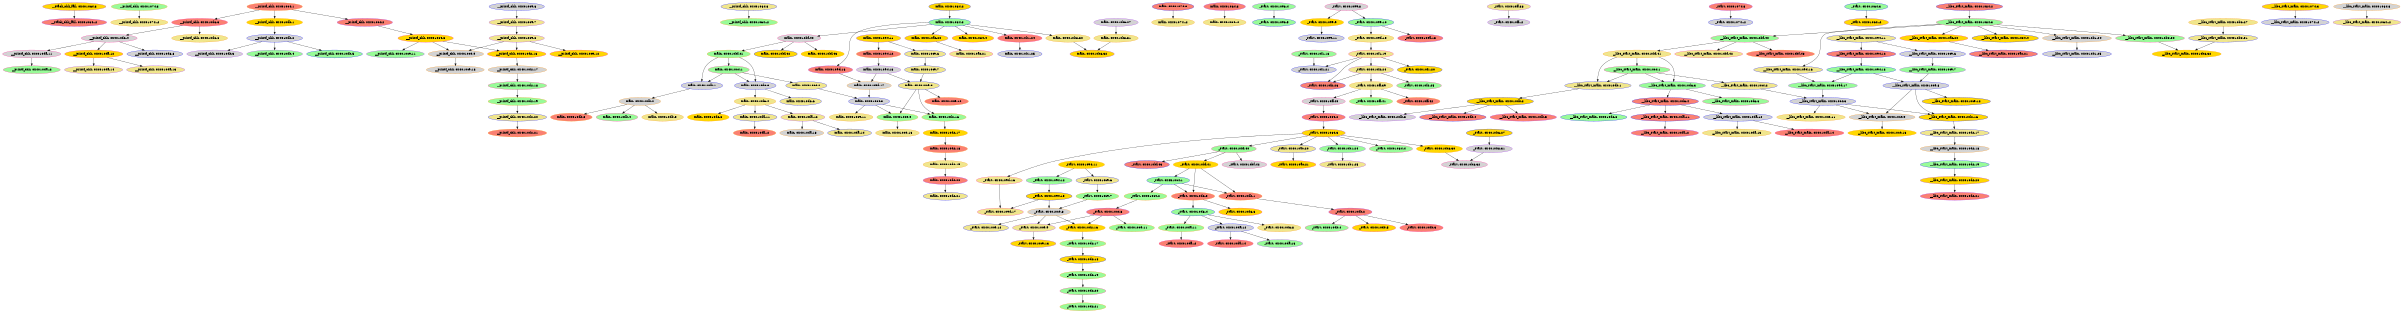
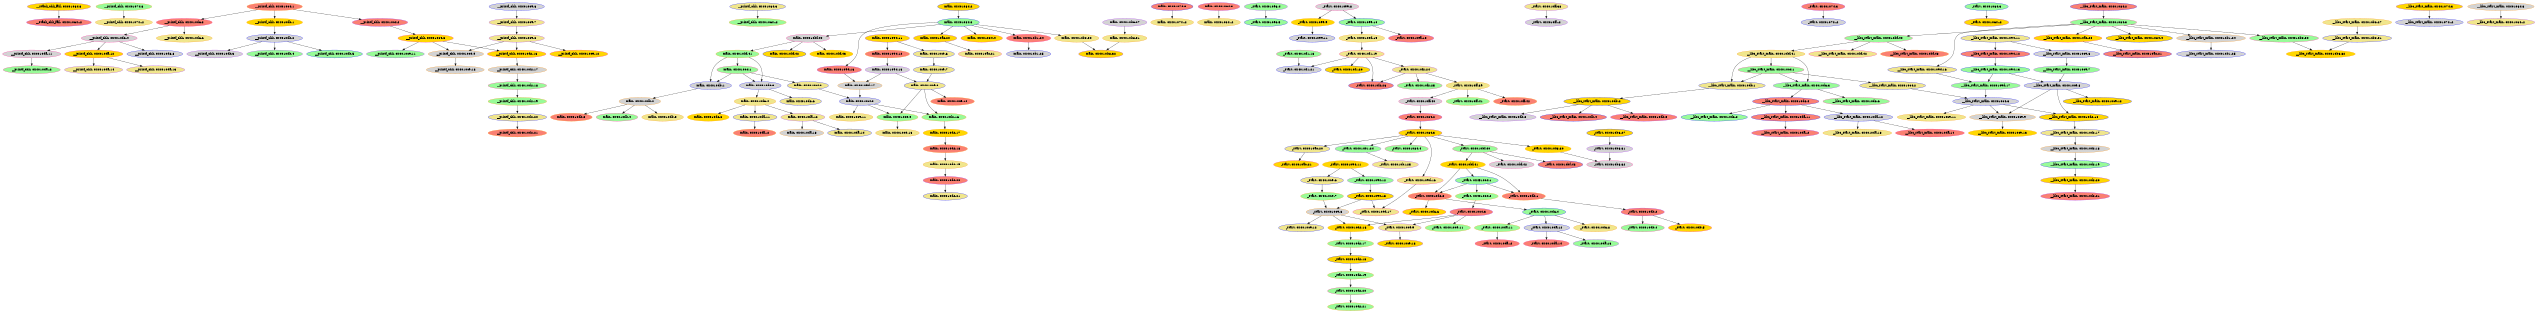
node "_start: 0x4010db:3": removed
